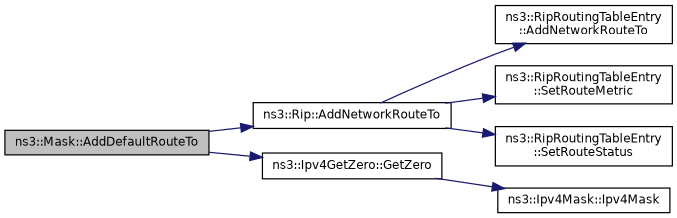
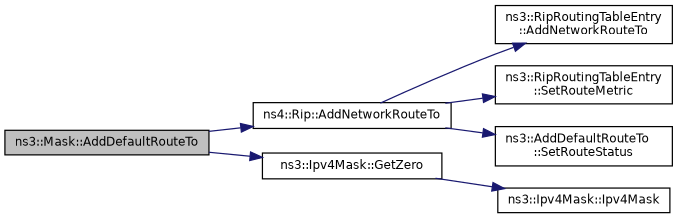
node "ns3::Rip::AddNetworkRouteTo": label "ns3::Rip::AddNetworkRouteTo" -> "ns4::Rip::AddNetworkRouteTo"
node "ns3::RipRoutingTableEntry ::SetRouteStatus": label "ns3::RipRoutingTableEntry ::SetRouteStatus" -> "ns3::AddDefaultRouteTo ::SetRouteStatus"
node "ns3::Ipv4GetZero::GetZero": label "ns3::Ipv4GetZero::GetZero" -> "ns3::Ipv4Mask::GetZero"
